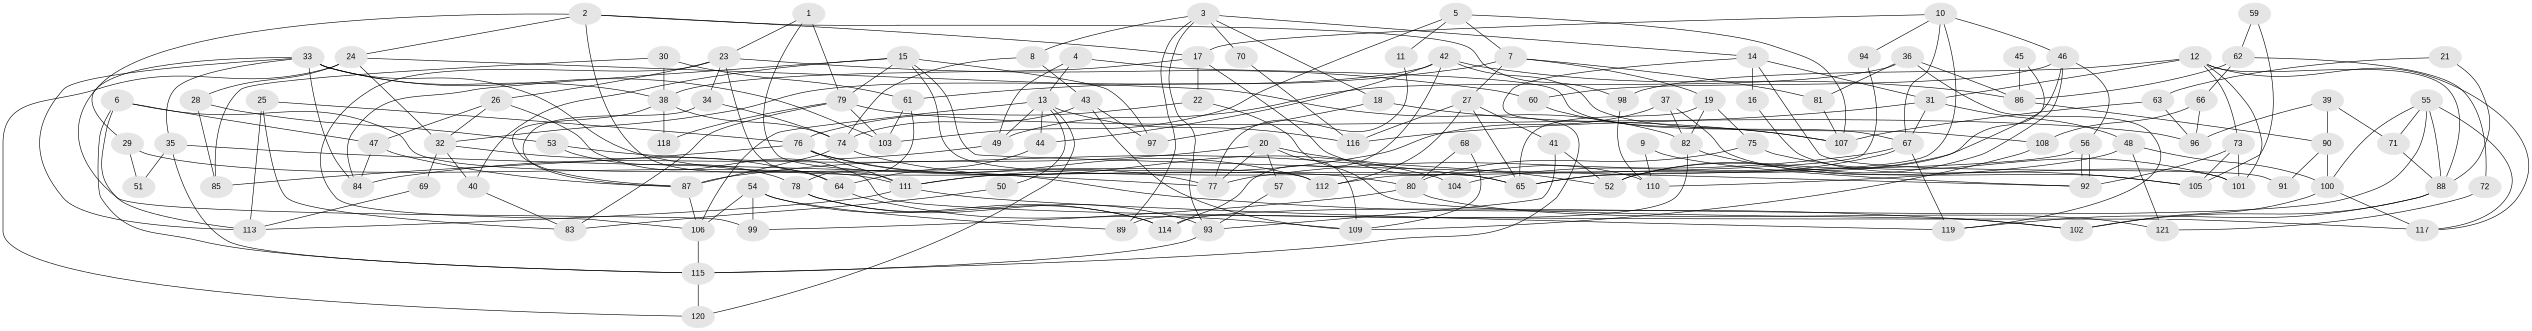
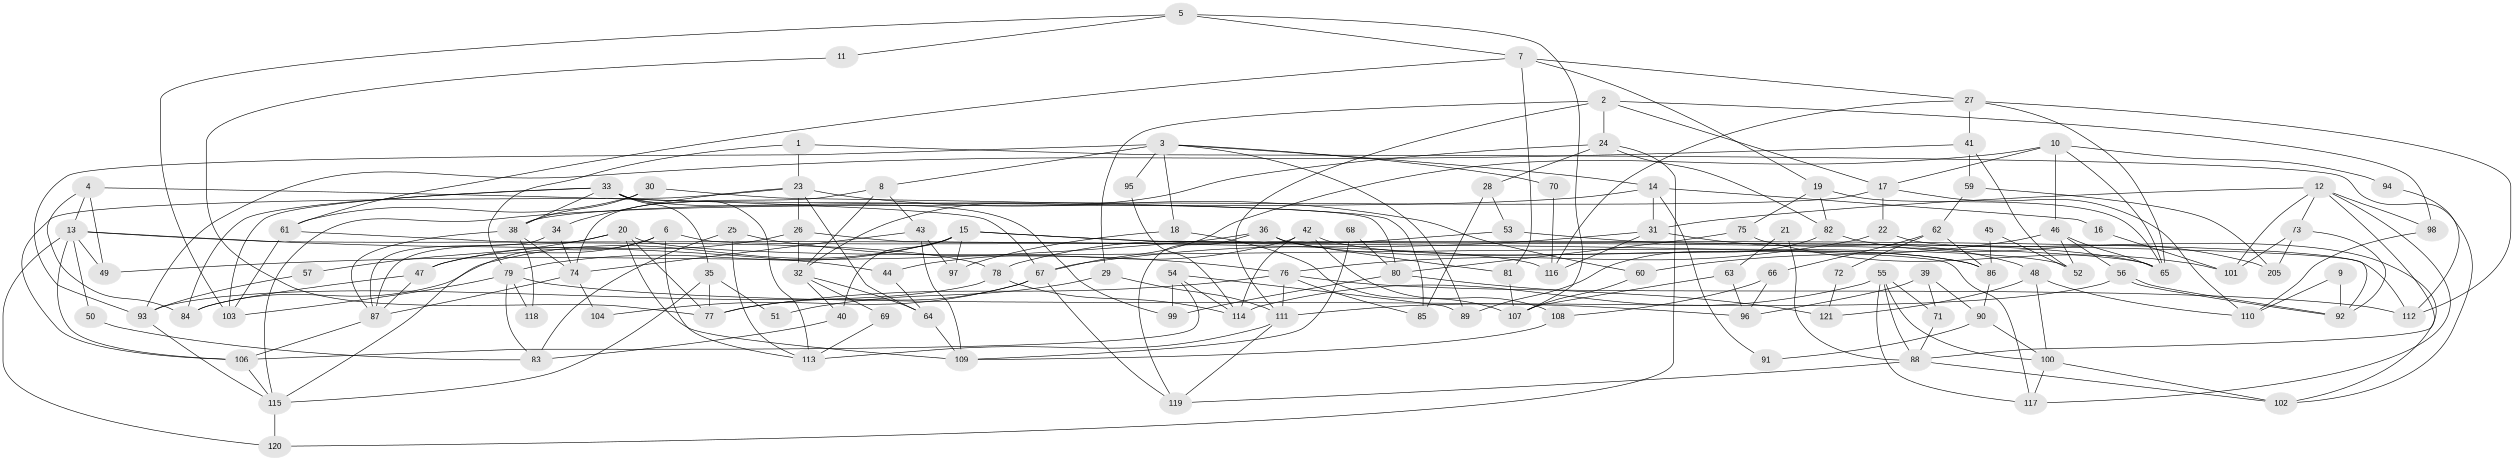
edge "42" -- "32": now "8" -- "32"
node "37": removed
edge "49" -- "84": now "4" -- "84"
edge "41" -- "59": added
node "95": added
node "105": label "105" -> "205"
